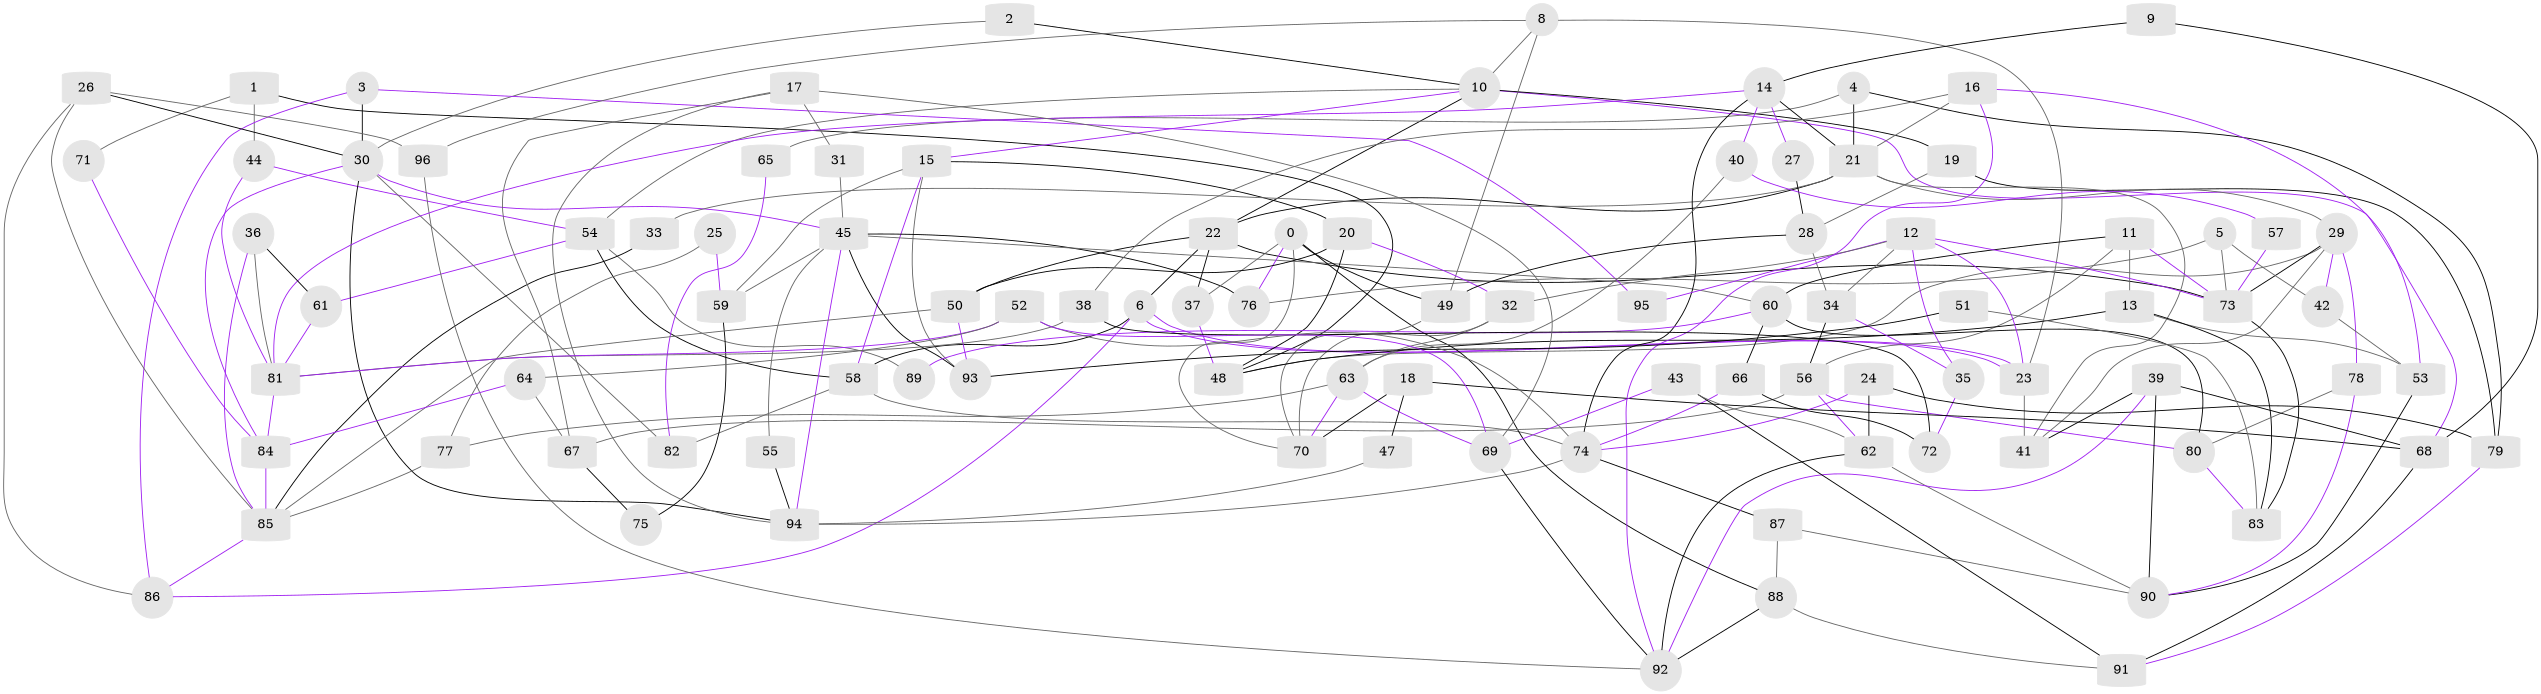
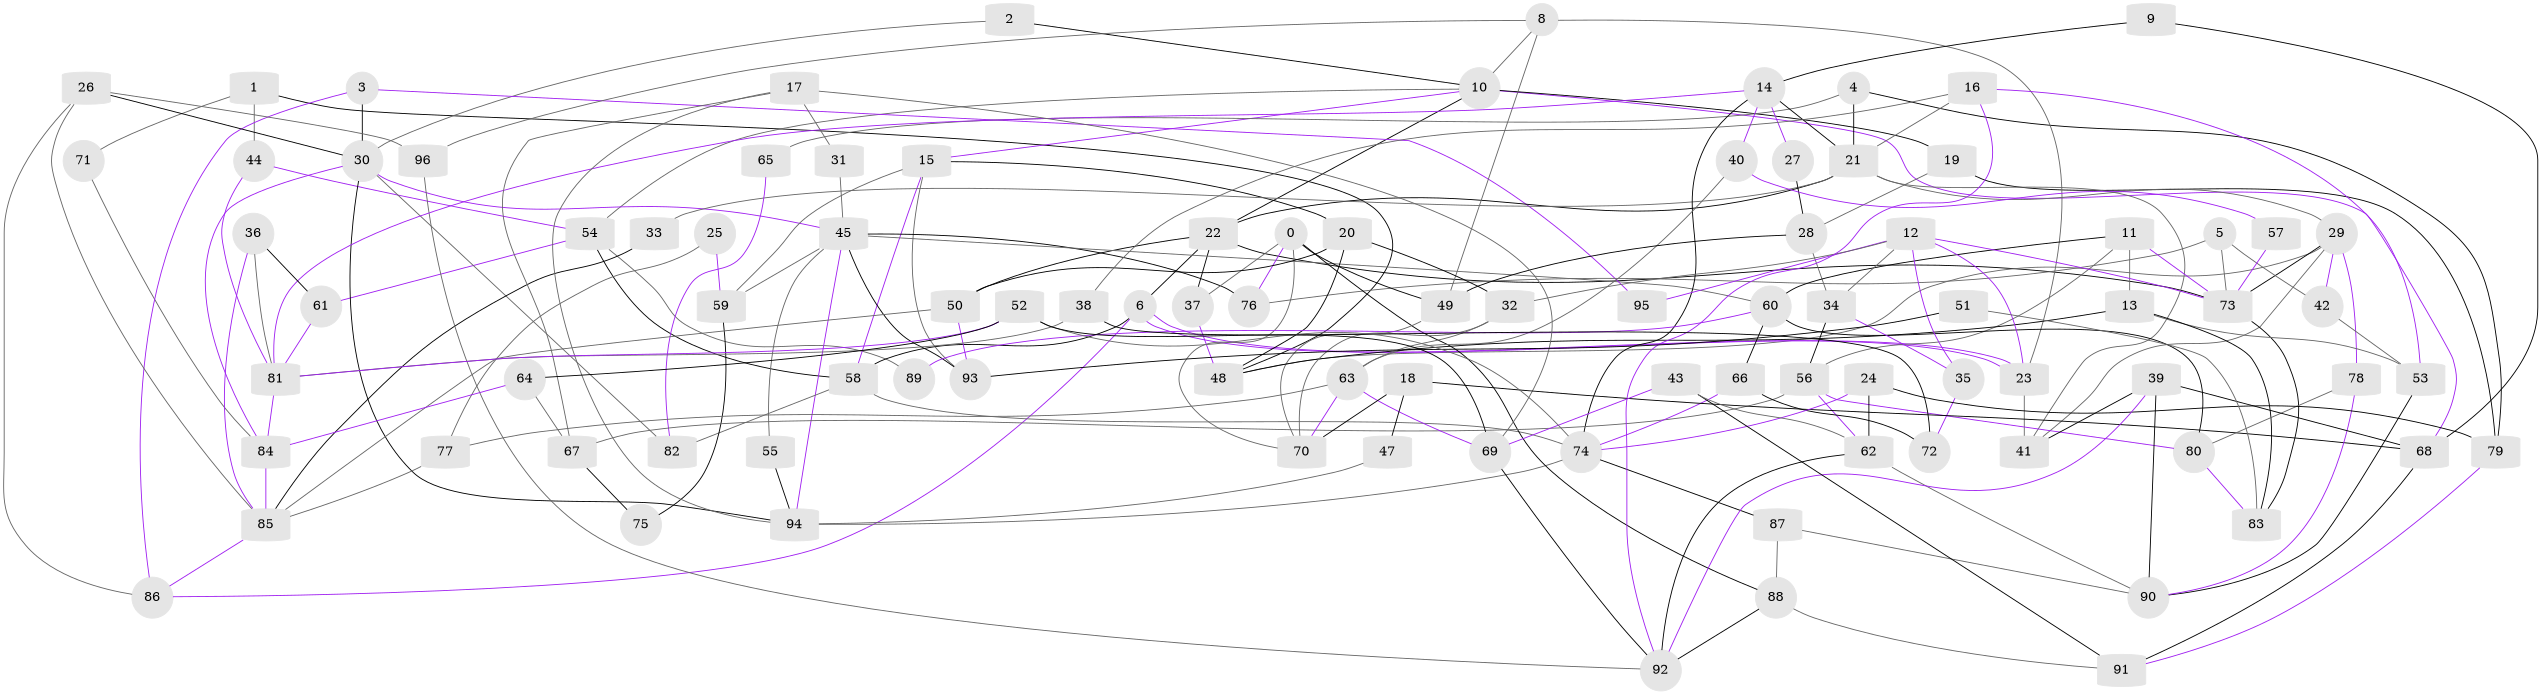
edge "20" -- "32": color purple -> black
edge "71" -- "84": color purple -> gray40
edge "52" -- "69": color purple -> black
edge "52" -- "64": color gray40 -> black
